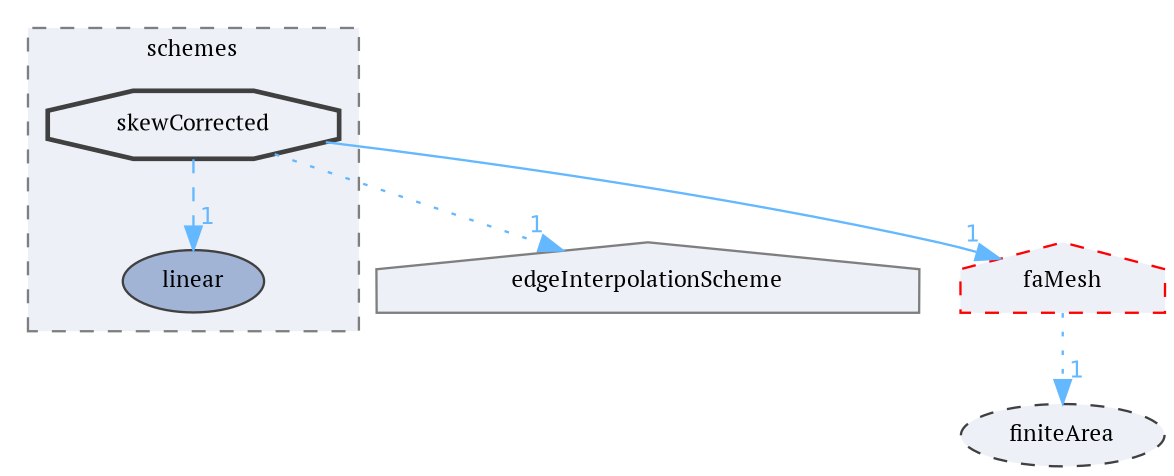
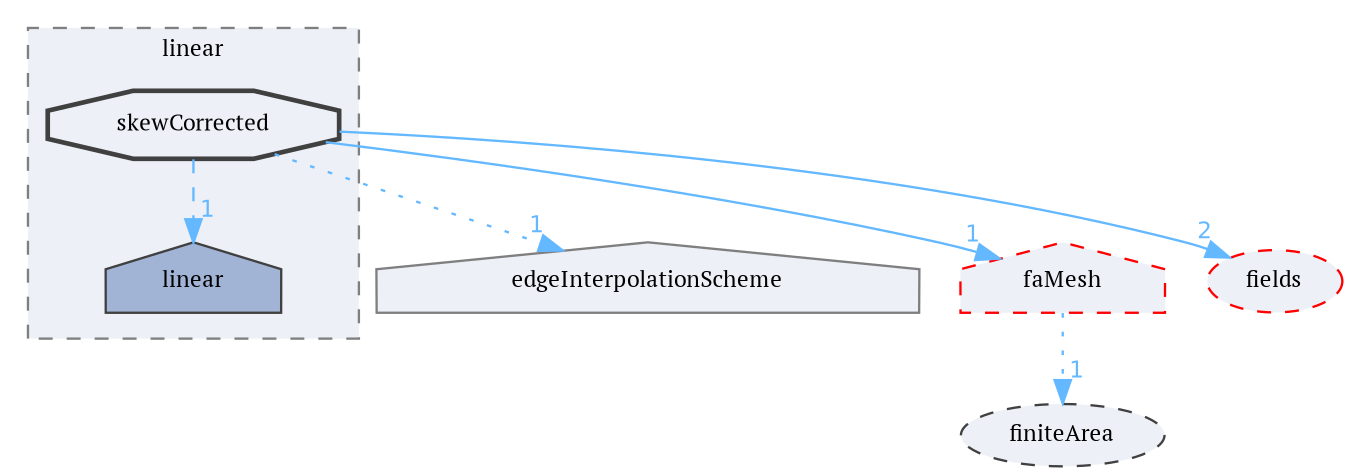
cluster "schemes": label "schemes" -> "linear"
node "linear": shape ellipse -> house
node "fields": added
